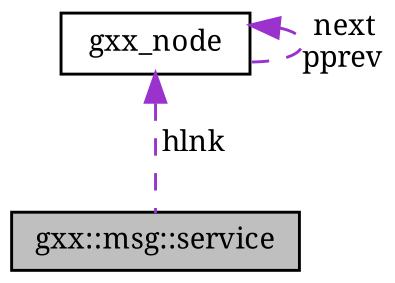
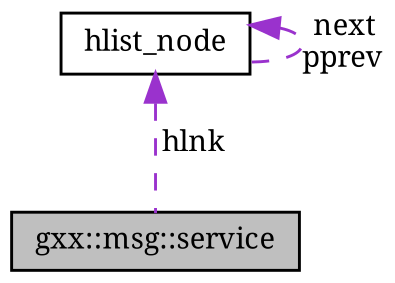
node "gxx_node": label "gxx_node" -> "hlist_node"
